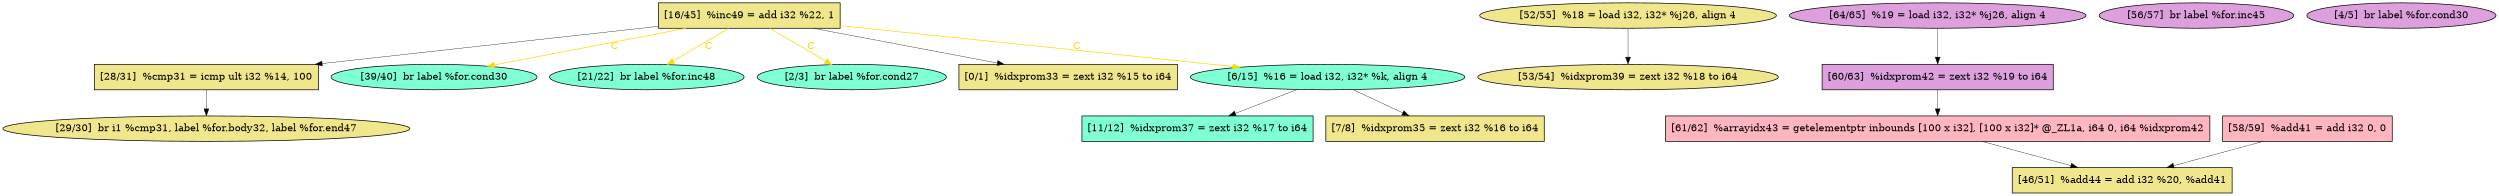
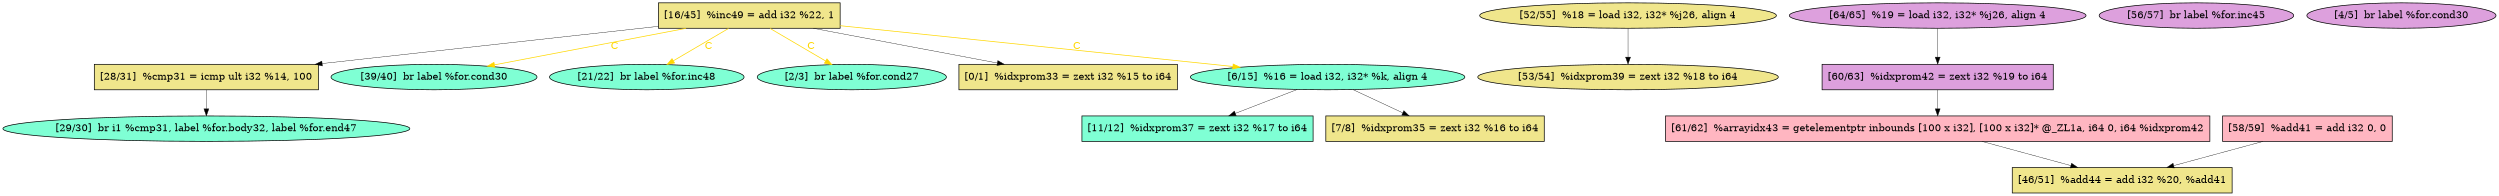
node "[29/30]  br i1 %cmp31, label %for.body32, label %for.end47": fillcolor khaki -> aquamarine
